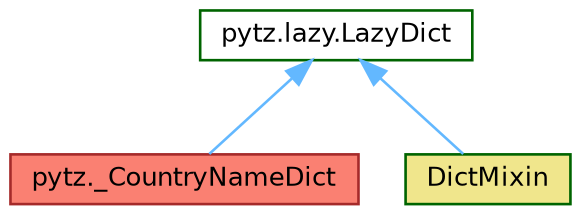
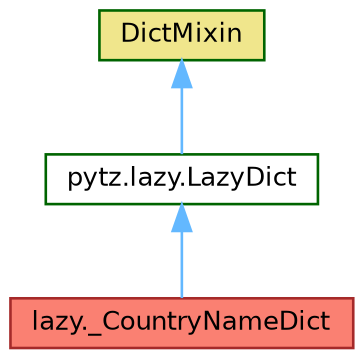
edge "DictMixin" -> "pytz.lazy.LazyDict": reversed
node "pytz._CountryNameDict": label "pytz._CountryNameDict" -> "lazy._CountryNameDict"
